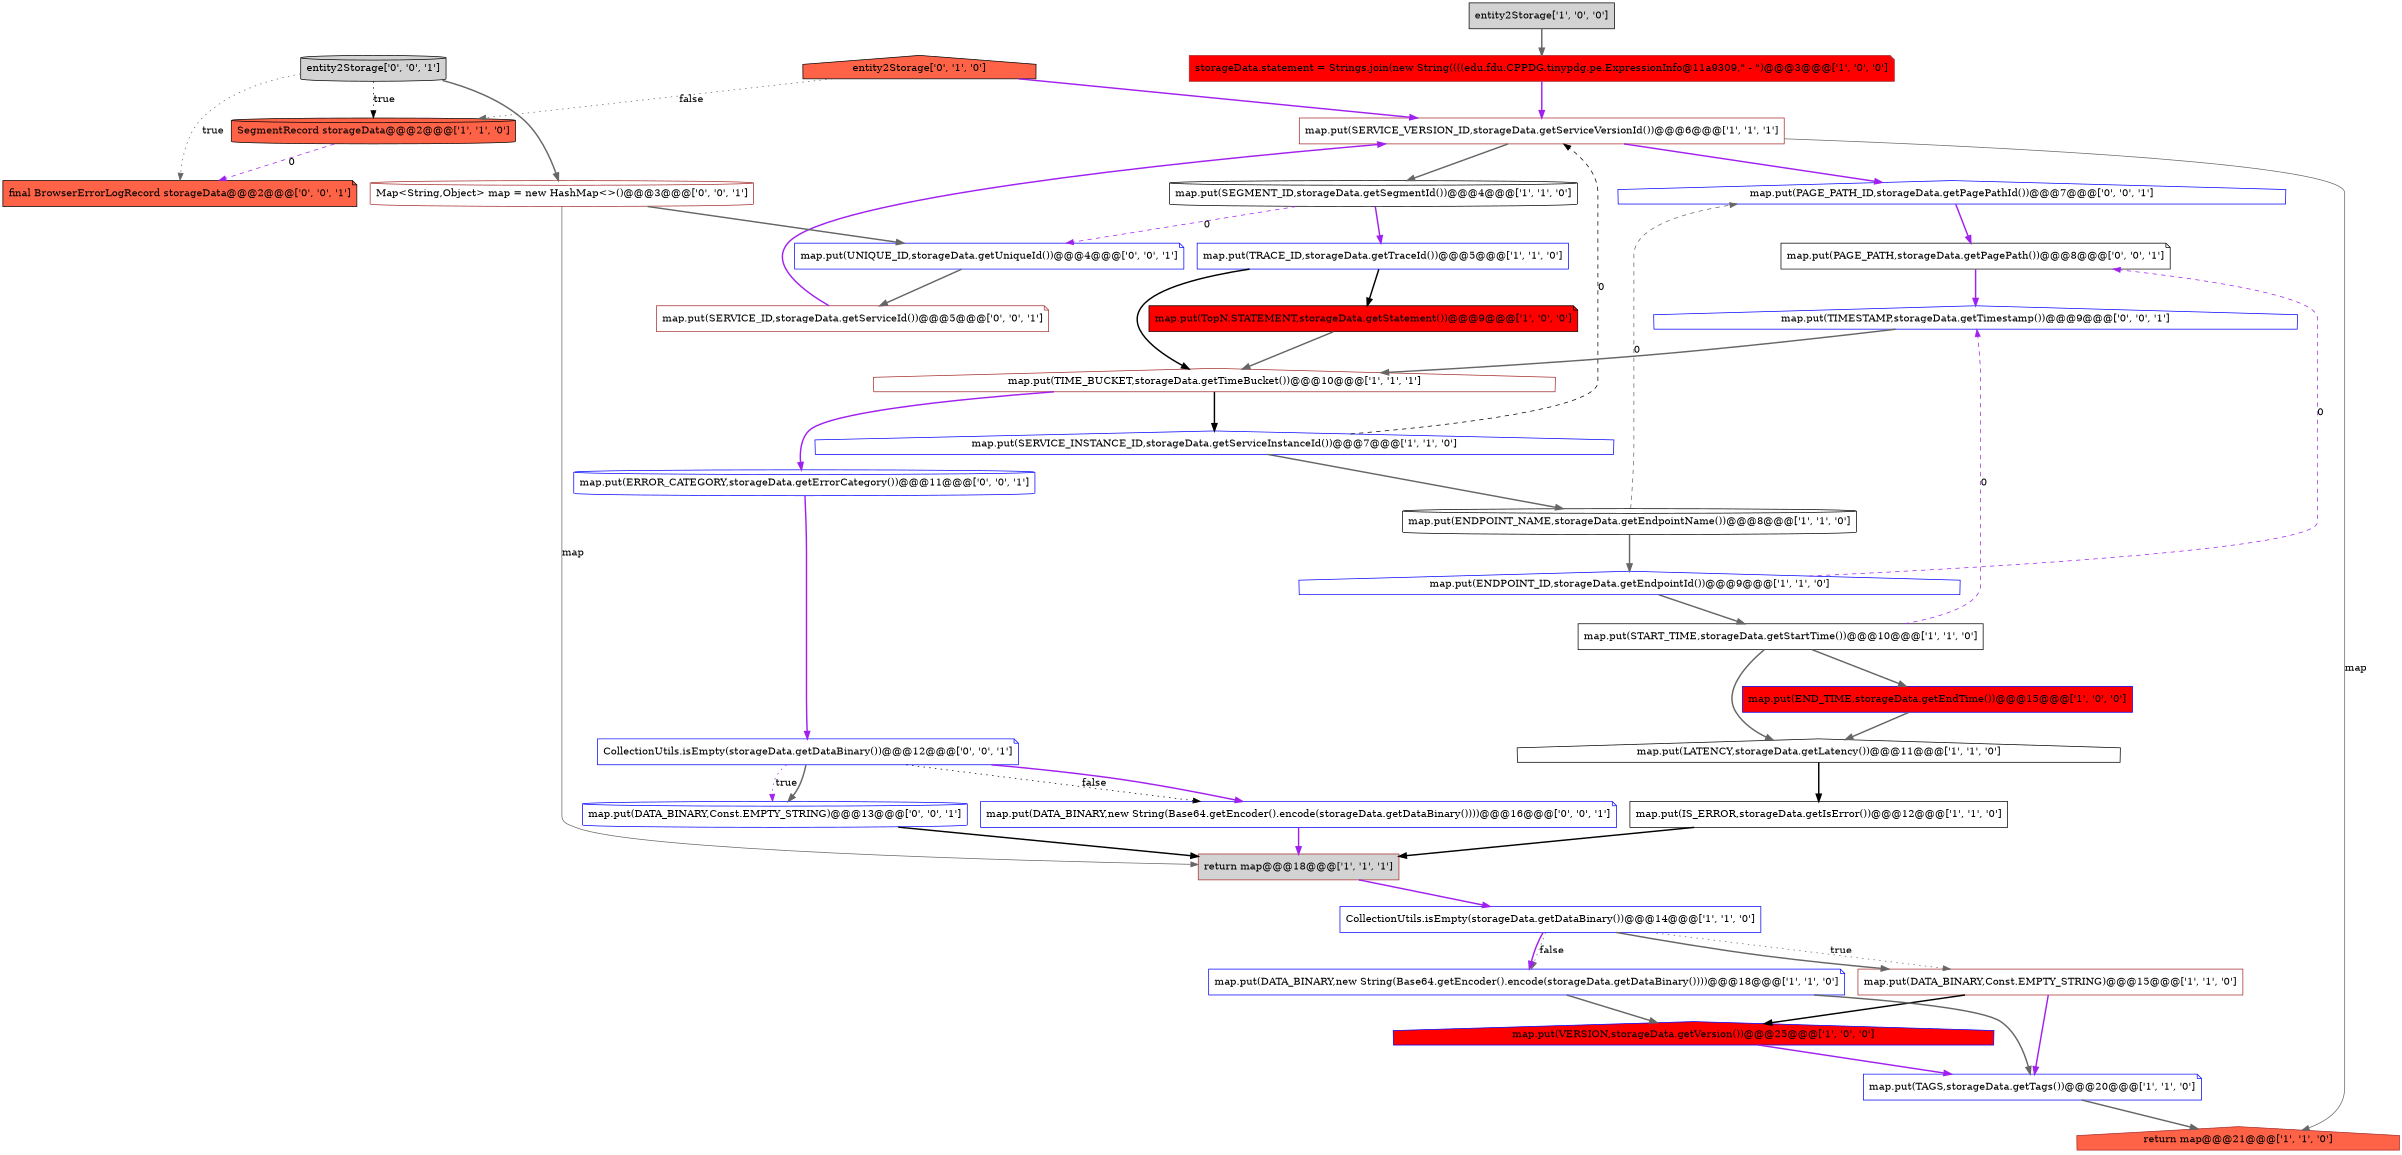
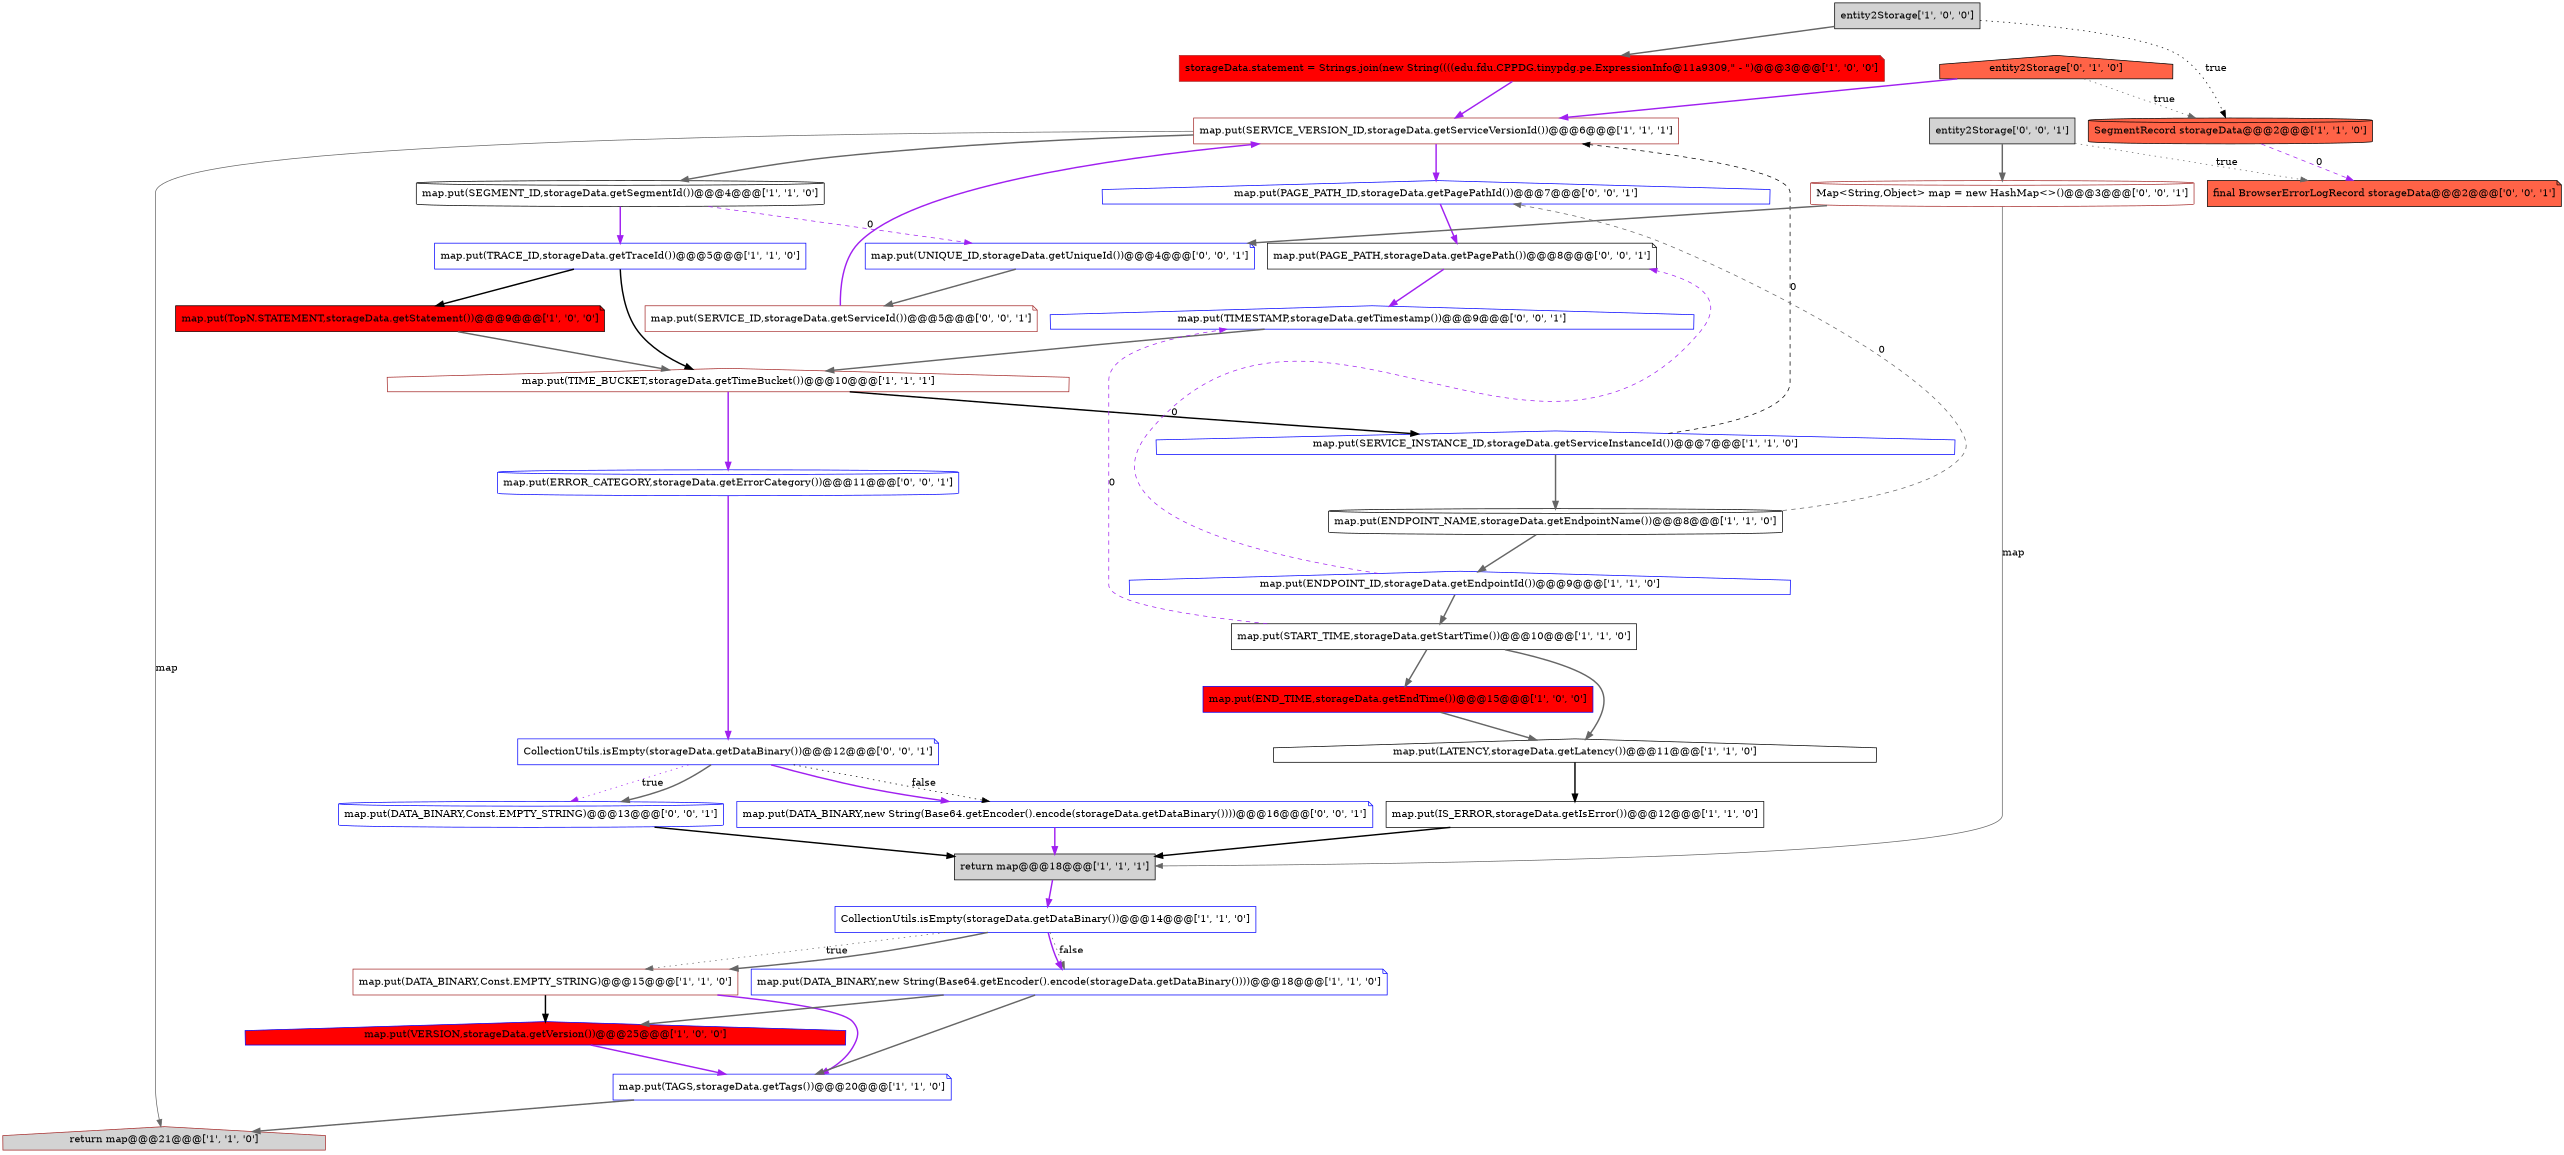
node "entity2Storage['0', '0', '1']": shape cylinder -> box
edge "entity2Storage['0', '0', '1']" -> "SegmentRecord storageData@@@2@@@['1', '1', '0']": now "entity2Storage['1', '0', '0']" -> "SegmentRecord storageData@@@2@@@['1', '1', '0']"
edge "entity2Storage['0', '1', '0']" -> "SegmentRecord storageData@@@2@@@['1', '1', '0']": label "false" -> "true"
node "return map@@@18@@@['1', '1', '1']": color brown -> black
node "return map@@@21@@@['1', '1', '0']": fillcolor tomato -> lightgray
